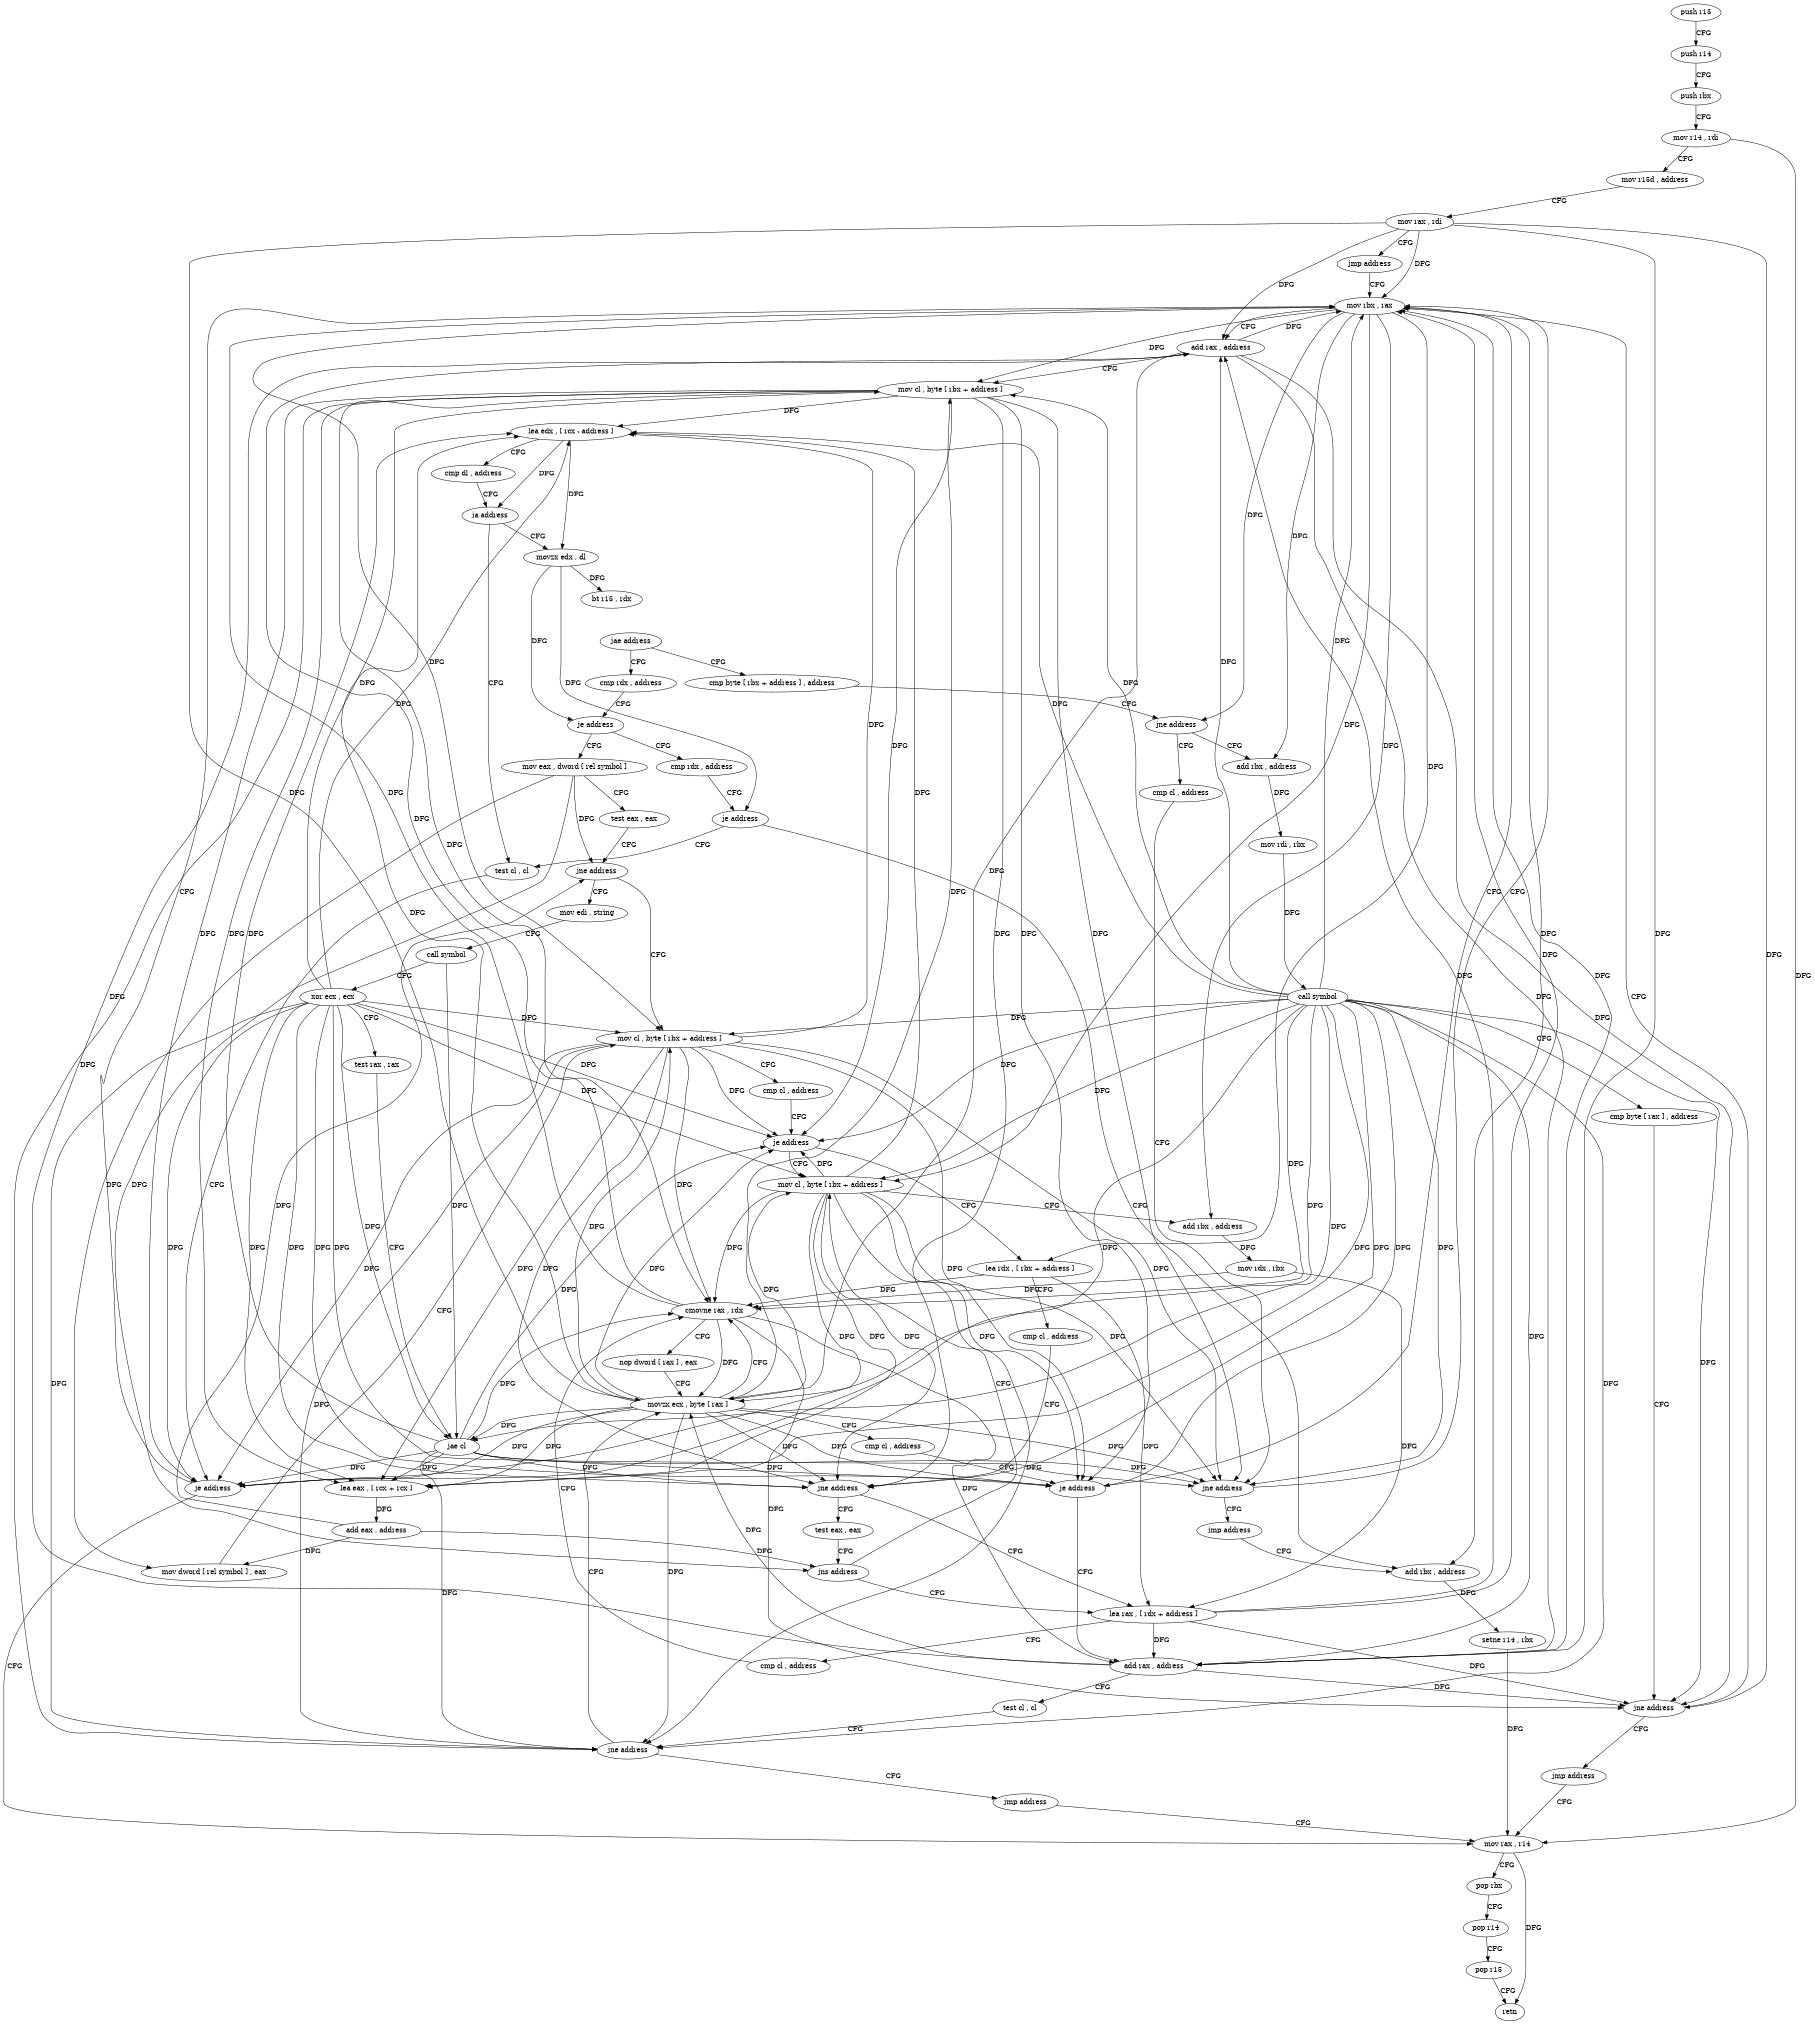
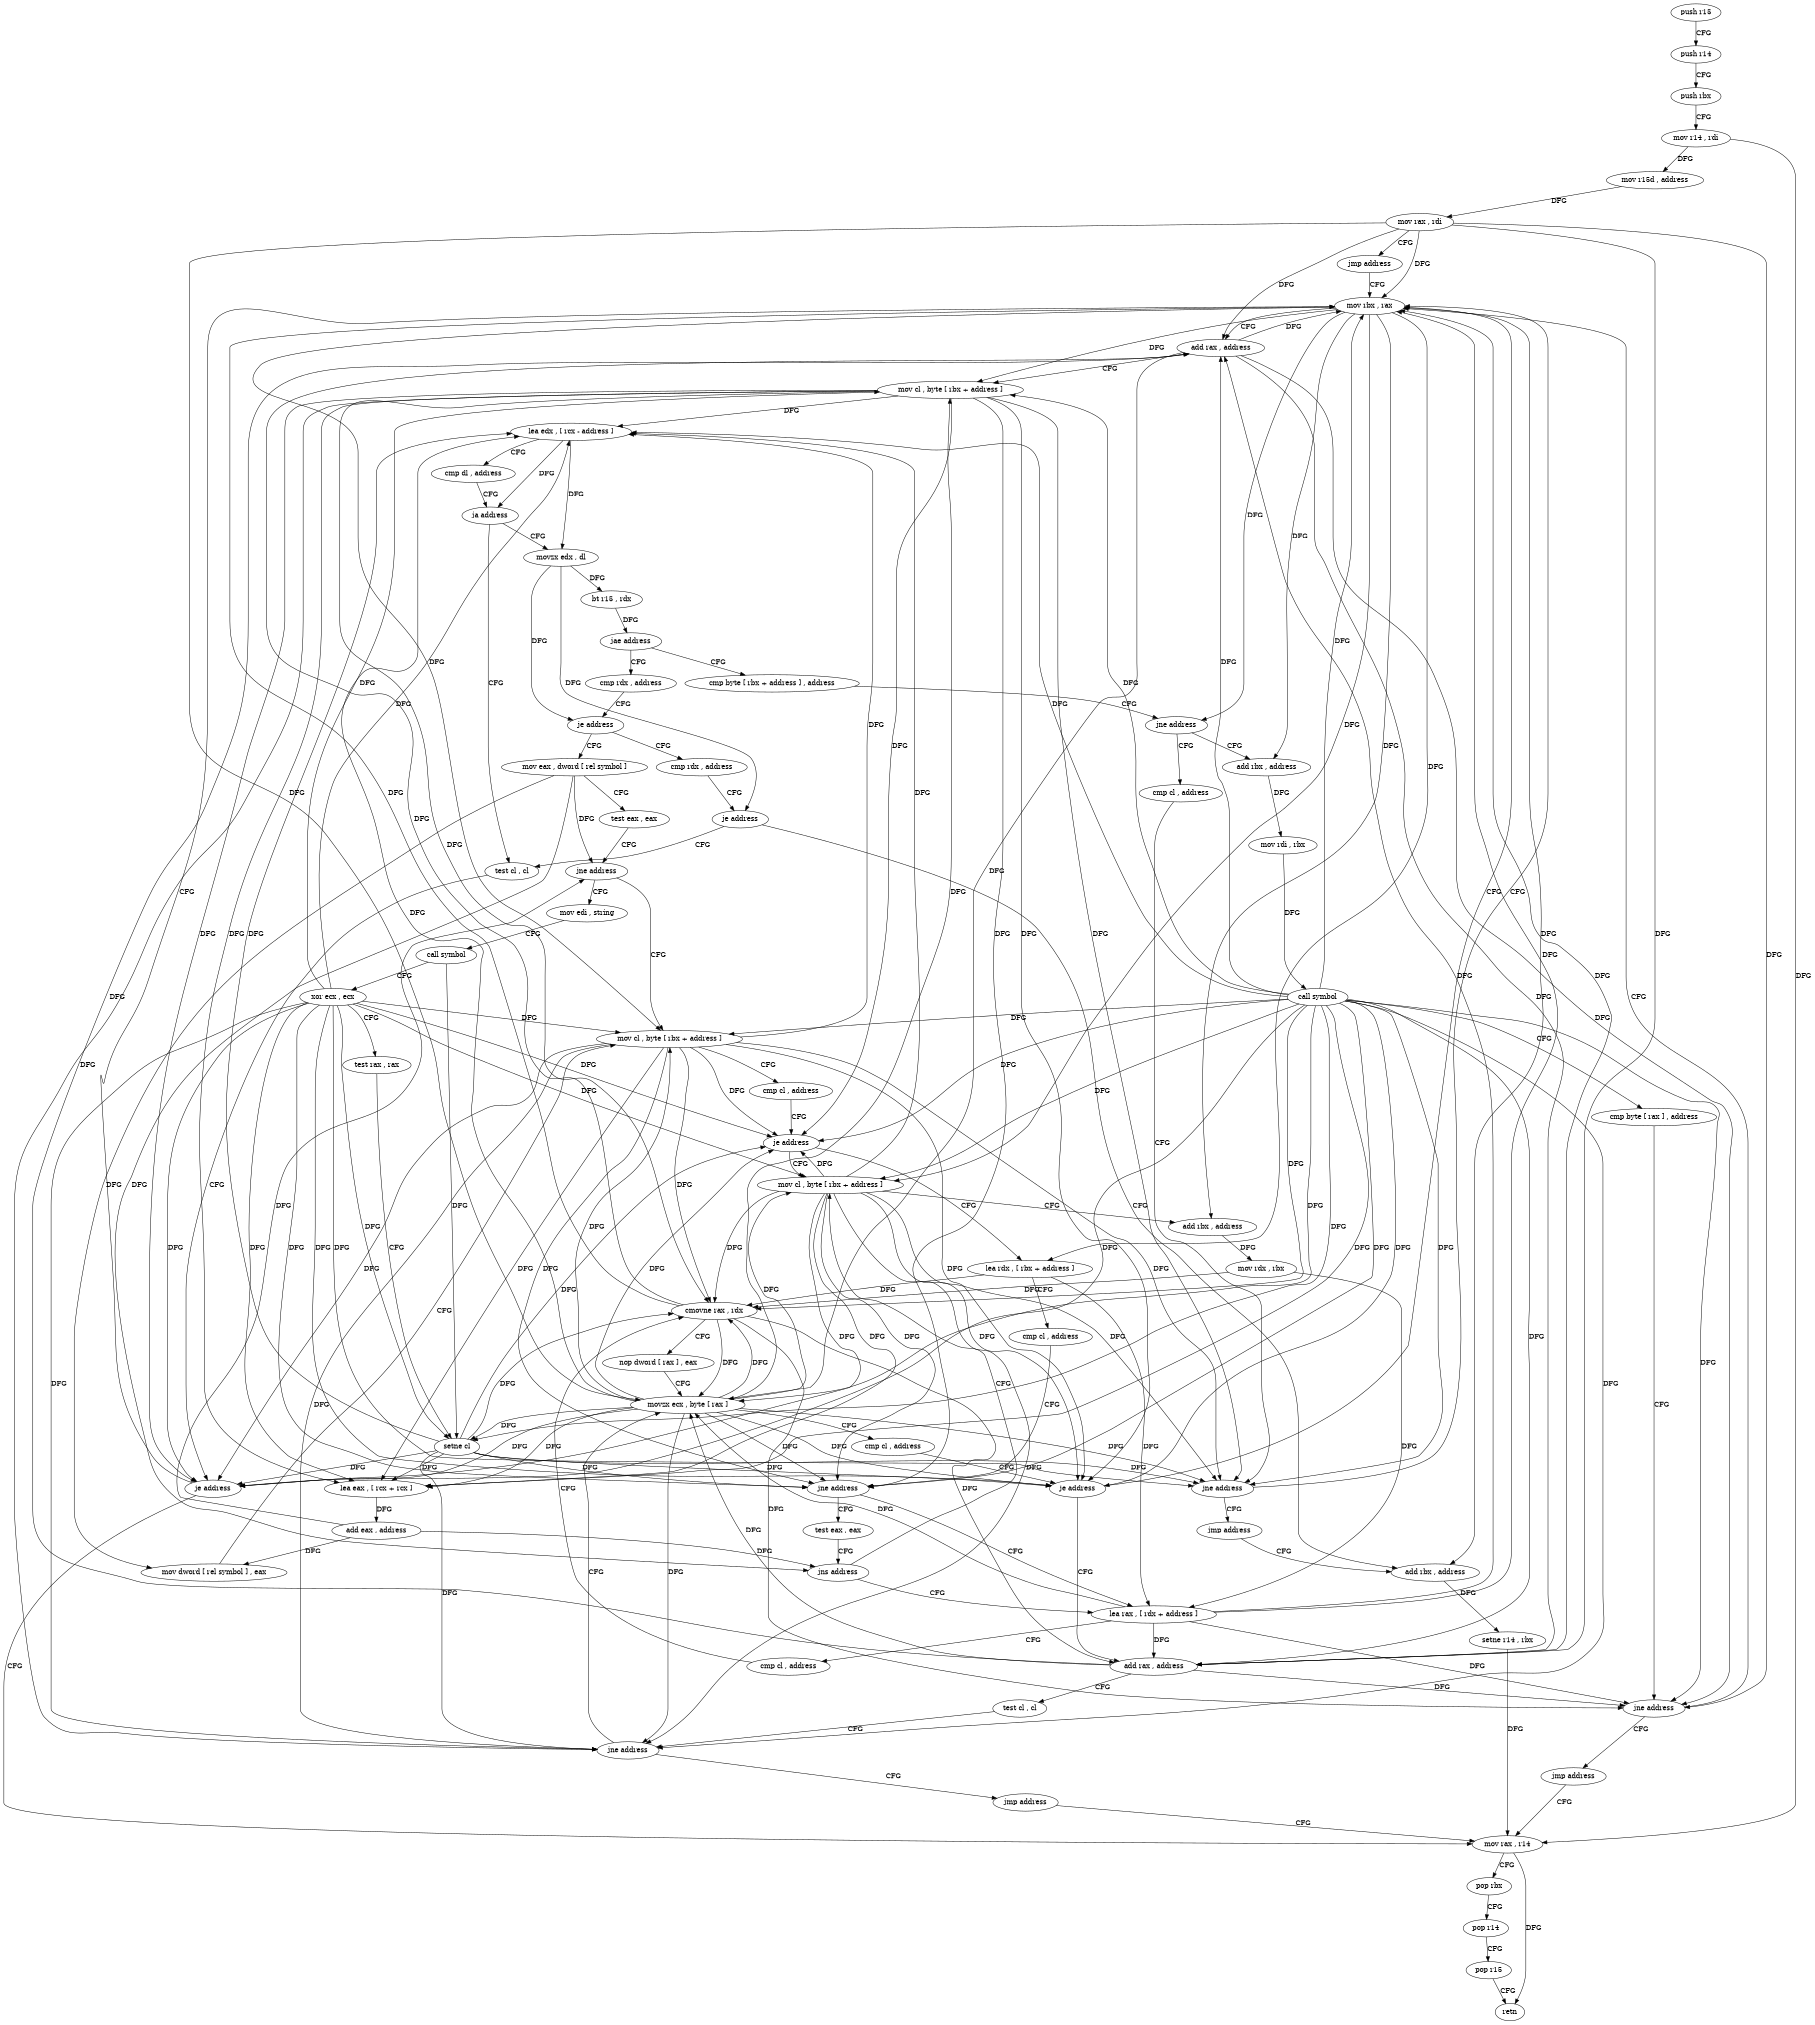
edge "mov r14 , rdi" -> "mov r15d , address": label "CFG" -> "DFG"
edge "mov r15d , address" -> "mov rax , rdi": label "CFG" -> "DFG"
edge "bt r15 , rdx" -> "jae address": added, label "DFG"
edge "movzx ecx , byte [ rax ]" -> "cmovne rax , rdx": label "CFG" -> "DFG"
node "jae cl": label "jae cl" -> "setne cl"
edge "lea rax , [ rdx + address ]" -> "movzx ecx , byte [ rax ]": added, label "DFG"
